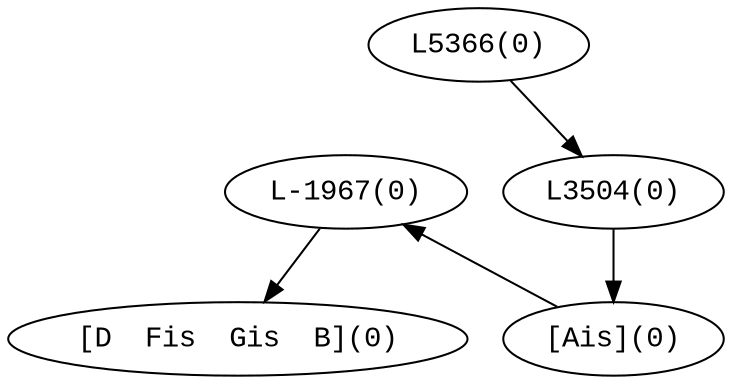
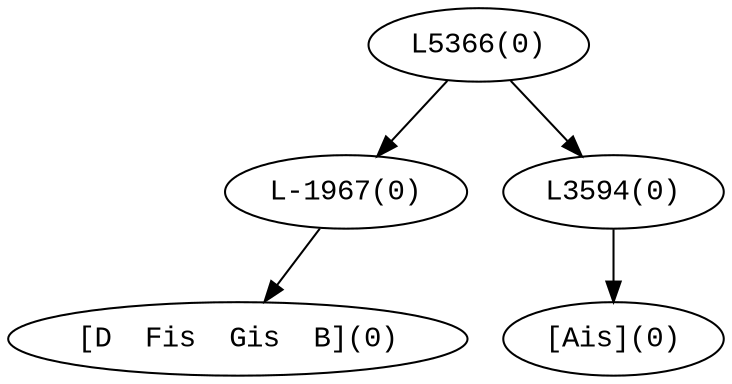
node "L3504(0)": label "L3504(0)" -> "L3594(0)"
edge "[Ais](0)" -> "L-1967(0)": now "L5366(0)" -> "L-1967(0)"
